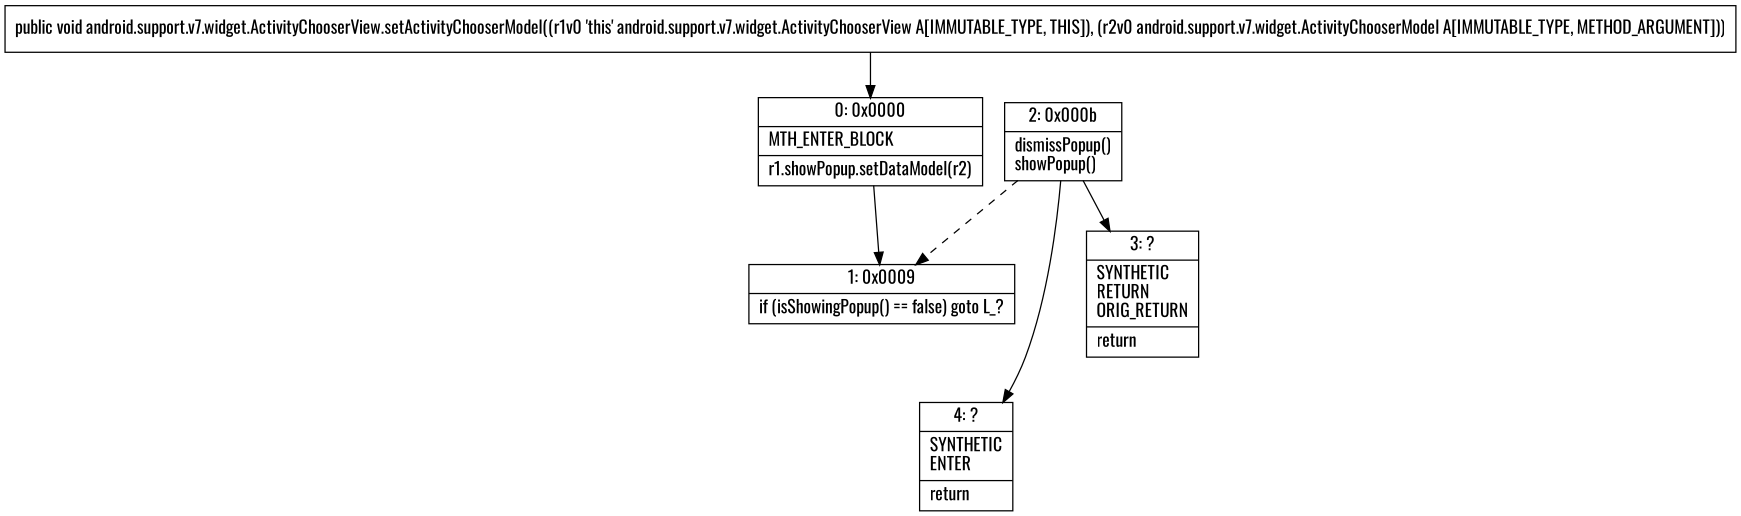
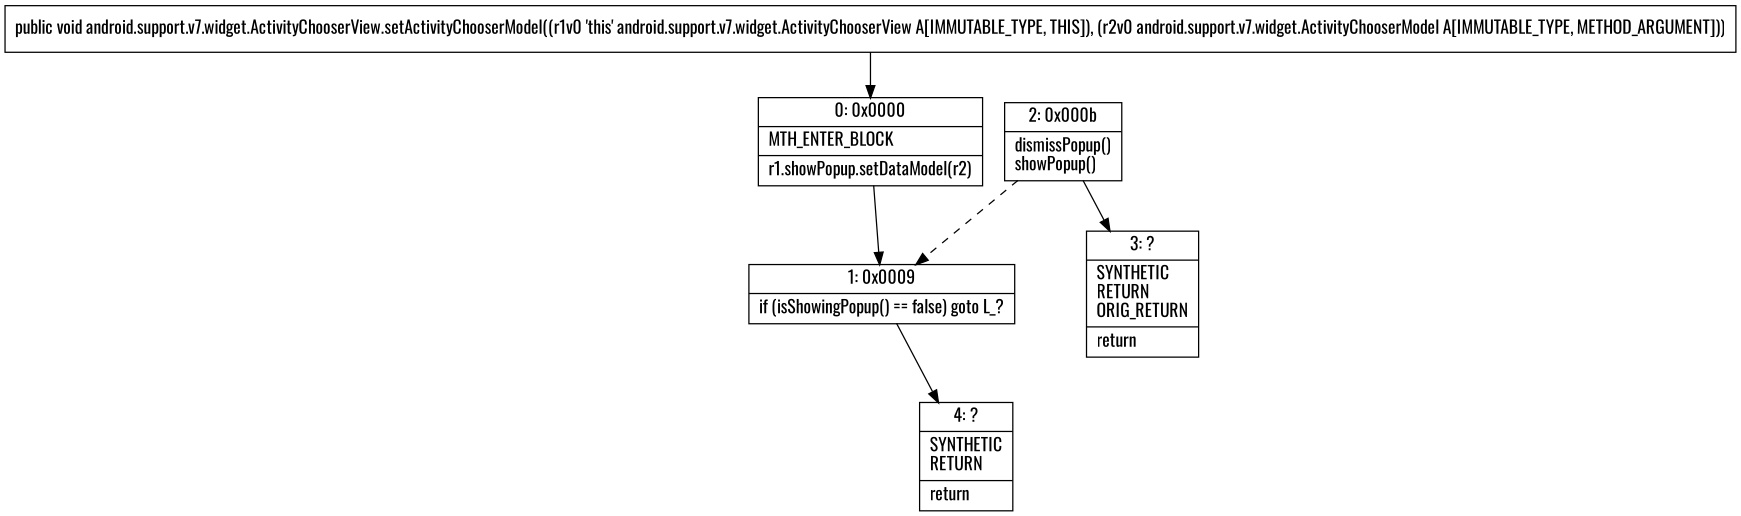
edge "2: 0x000b" -> "4: ?": now "1: 0x0009" -> "4: ?"
node "4: ?": text "ENTER" -> "RETURN"
